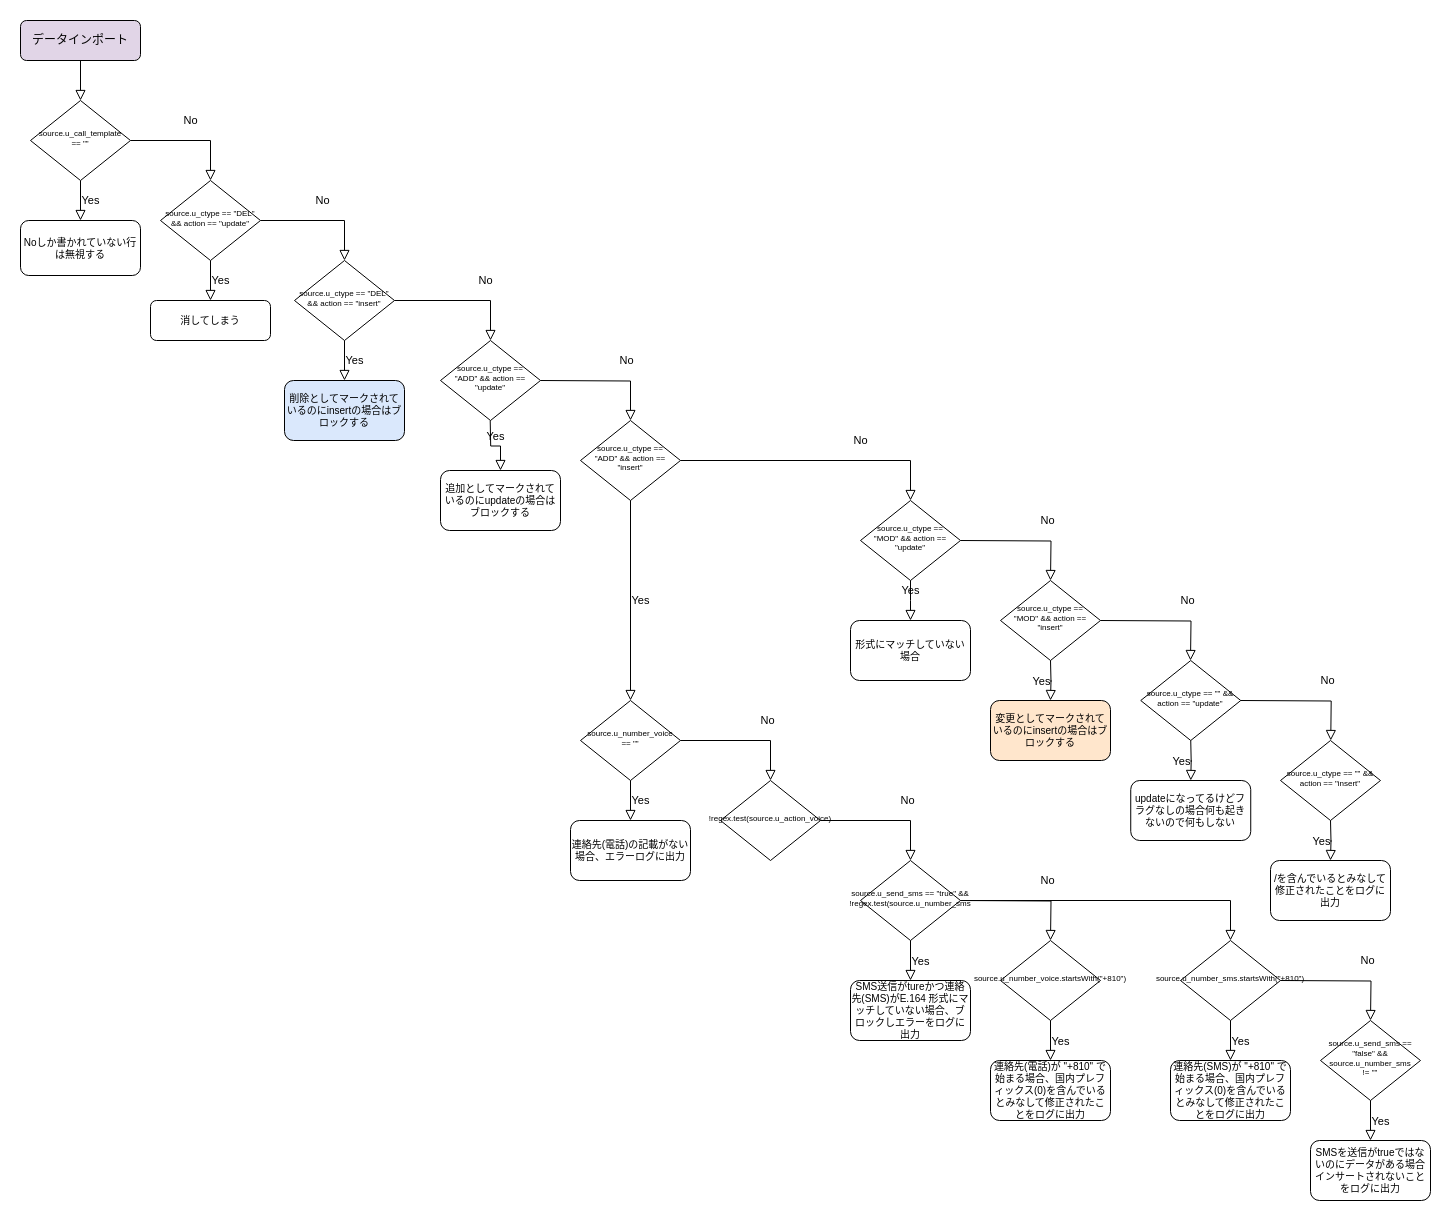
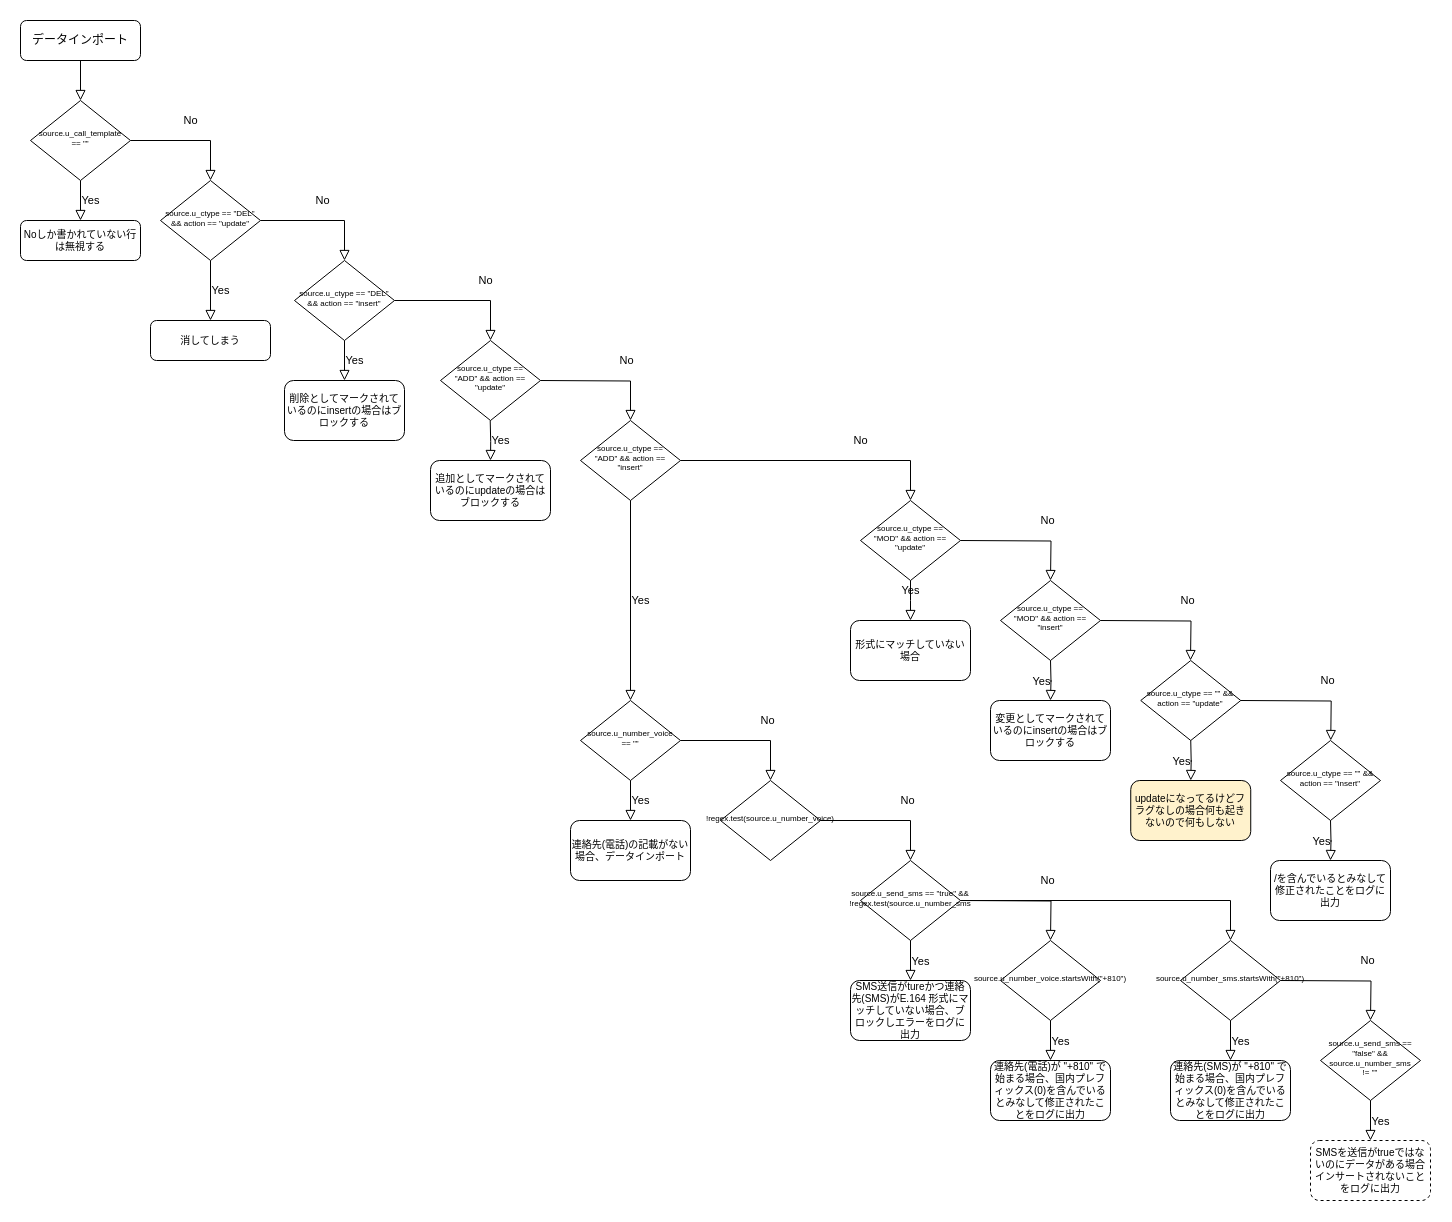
node "データインポート": fillcolor #e1d5e7 -> #ffffff
node "Noしか書かれていない行は無視する": size 120x55 -> 120x40
node "消してしまう": moved (211, 321) -> (211, 341)
node "削除としてマークされているのにinsertの場合はブロックする": fillcolor #dae8fc -> #ffffff
node "追加としてマークされているのにupdateの場合はブロックする": moved (501, 501) -> (491, 491)
node "変更としてマークされているのにinsertの場合はブロックする": fillcolor #ffe6cc -> #ffffff
node "updateになってるけどフラグなしの場合何も起きないので何もしない": fillcolor #ffffff -> #fff2cc
node "!regex.test(source.u_action_voice)": label "!regex.test(source.u_action_voice)" -> "!regex.test(source.u_number_voice)"
node "連絡先(電話)の記載がない場合、エラーログに出力": label "連絡先(電話)の記載がない場合、エラーログに出力" -> "連絡先(電話)の記載がない場合、データインポート"
node "SMSを送信がtrueではないのにデータがある場合インサートされないことをログに出力": style solid -> dashed
